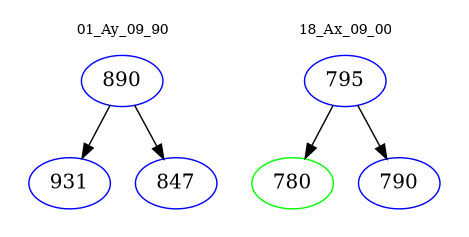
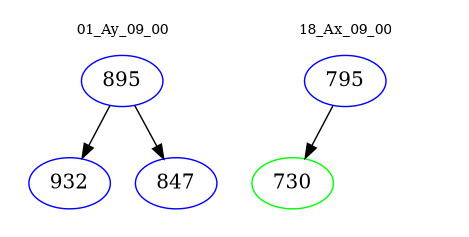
cluster "01_Ay_09_90": label "01_Ay_09_90" -> "01_Ay_09_00"
node "890": label "890" -> "895"
node "931": label "931" -> "932"
node "780": label "780" -> "730"
node "790": removed
